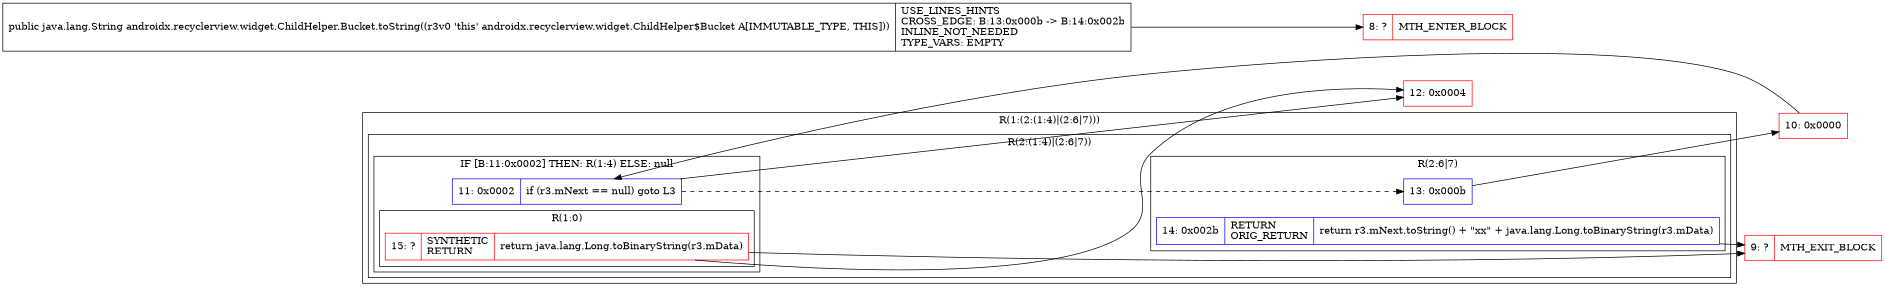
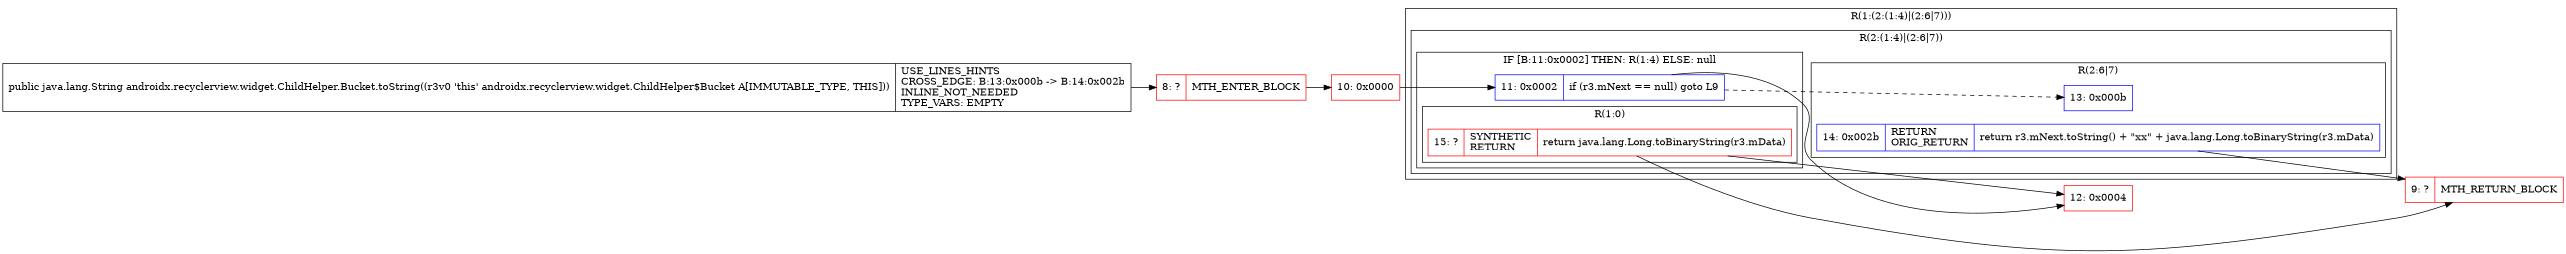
edge "13: 0x000b" -> "10: 0x0000": now "8: ?" -> "10: 0x0000"
node "11: 0x0002": text "if (r3.mNext == null) goto L3" -> "if (r3.mNext == null) goto L9"
node "9: ?": text "MTH_EXIT_BLOCK" -> "MTH_RETURN_BLOCK"
